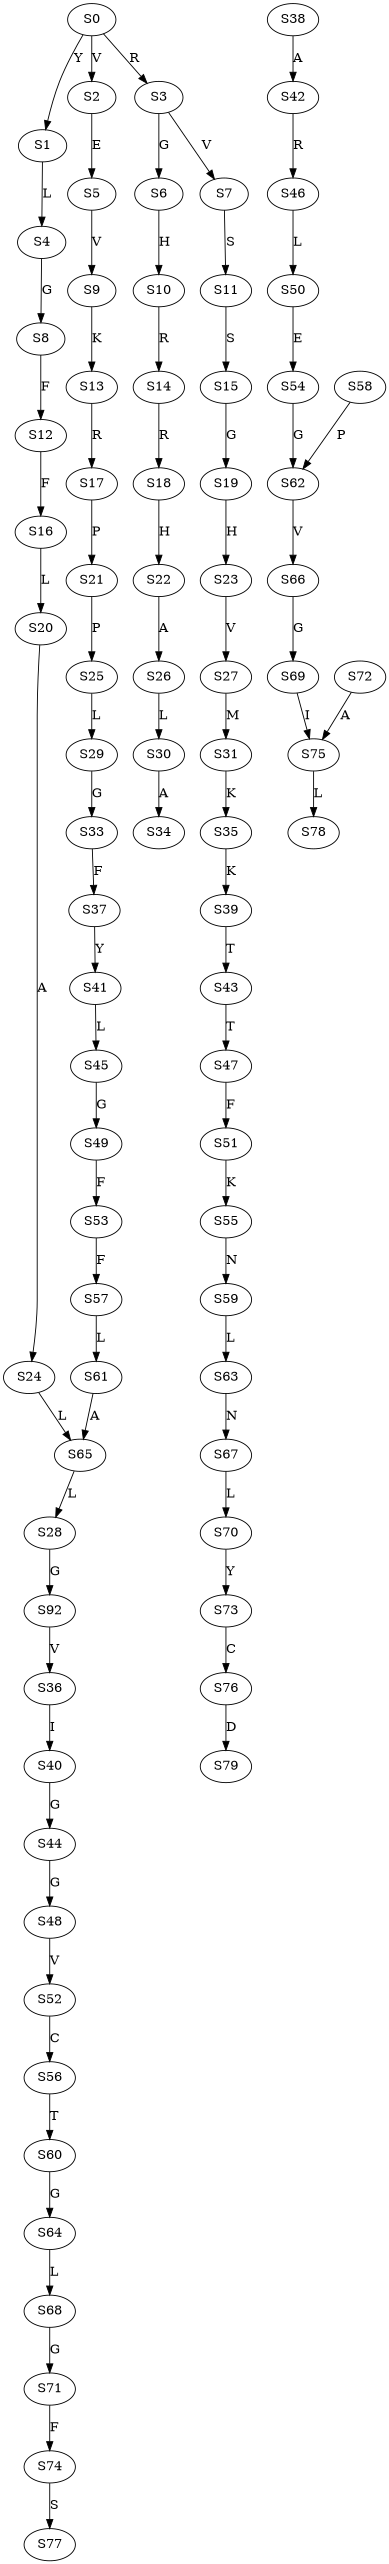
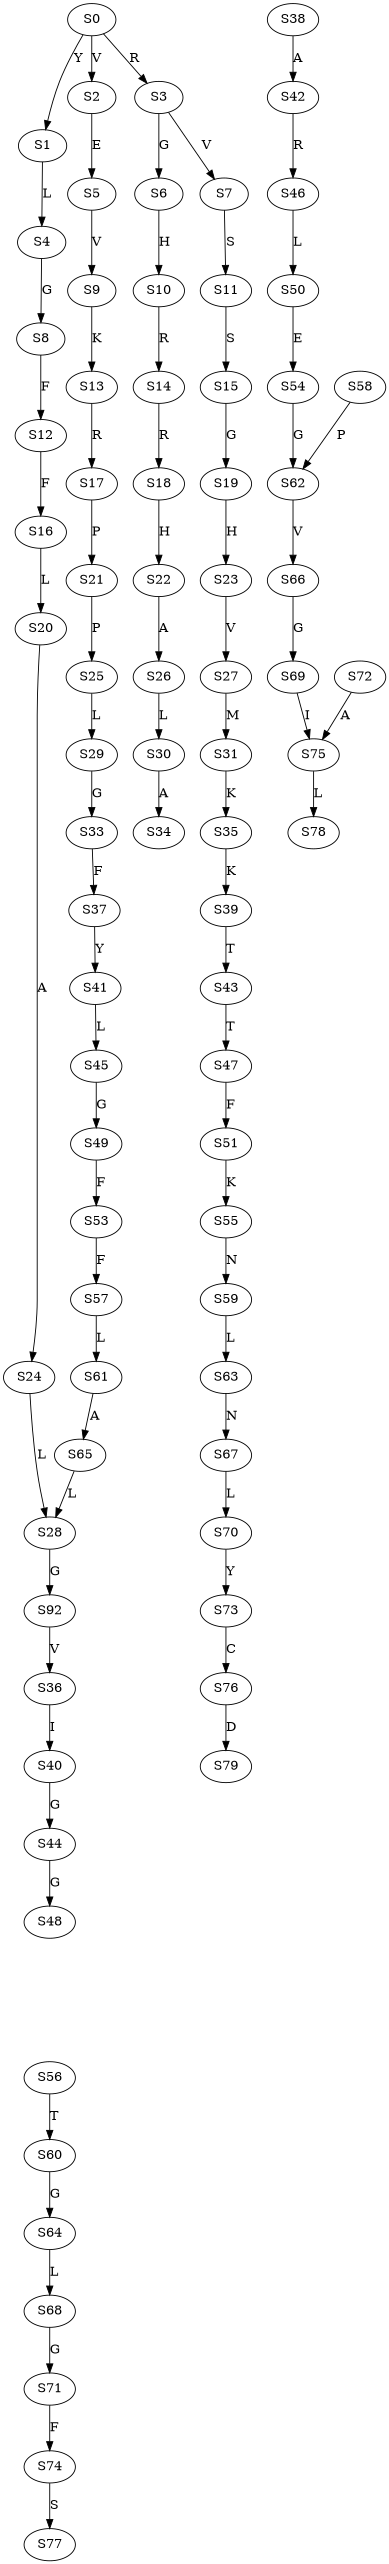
edge "S24" -> "S65": now "S24" -> "S28"
node "S52": removed
